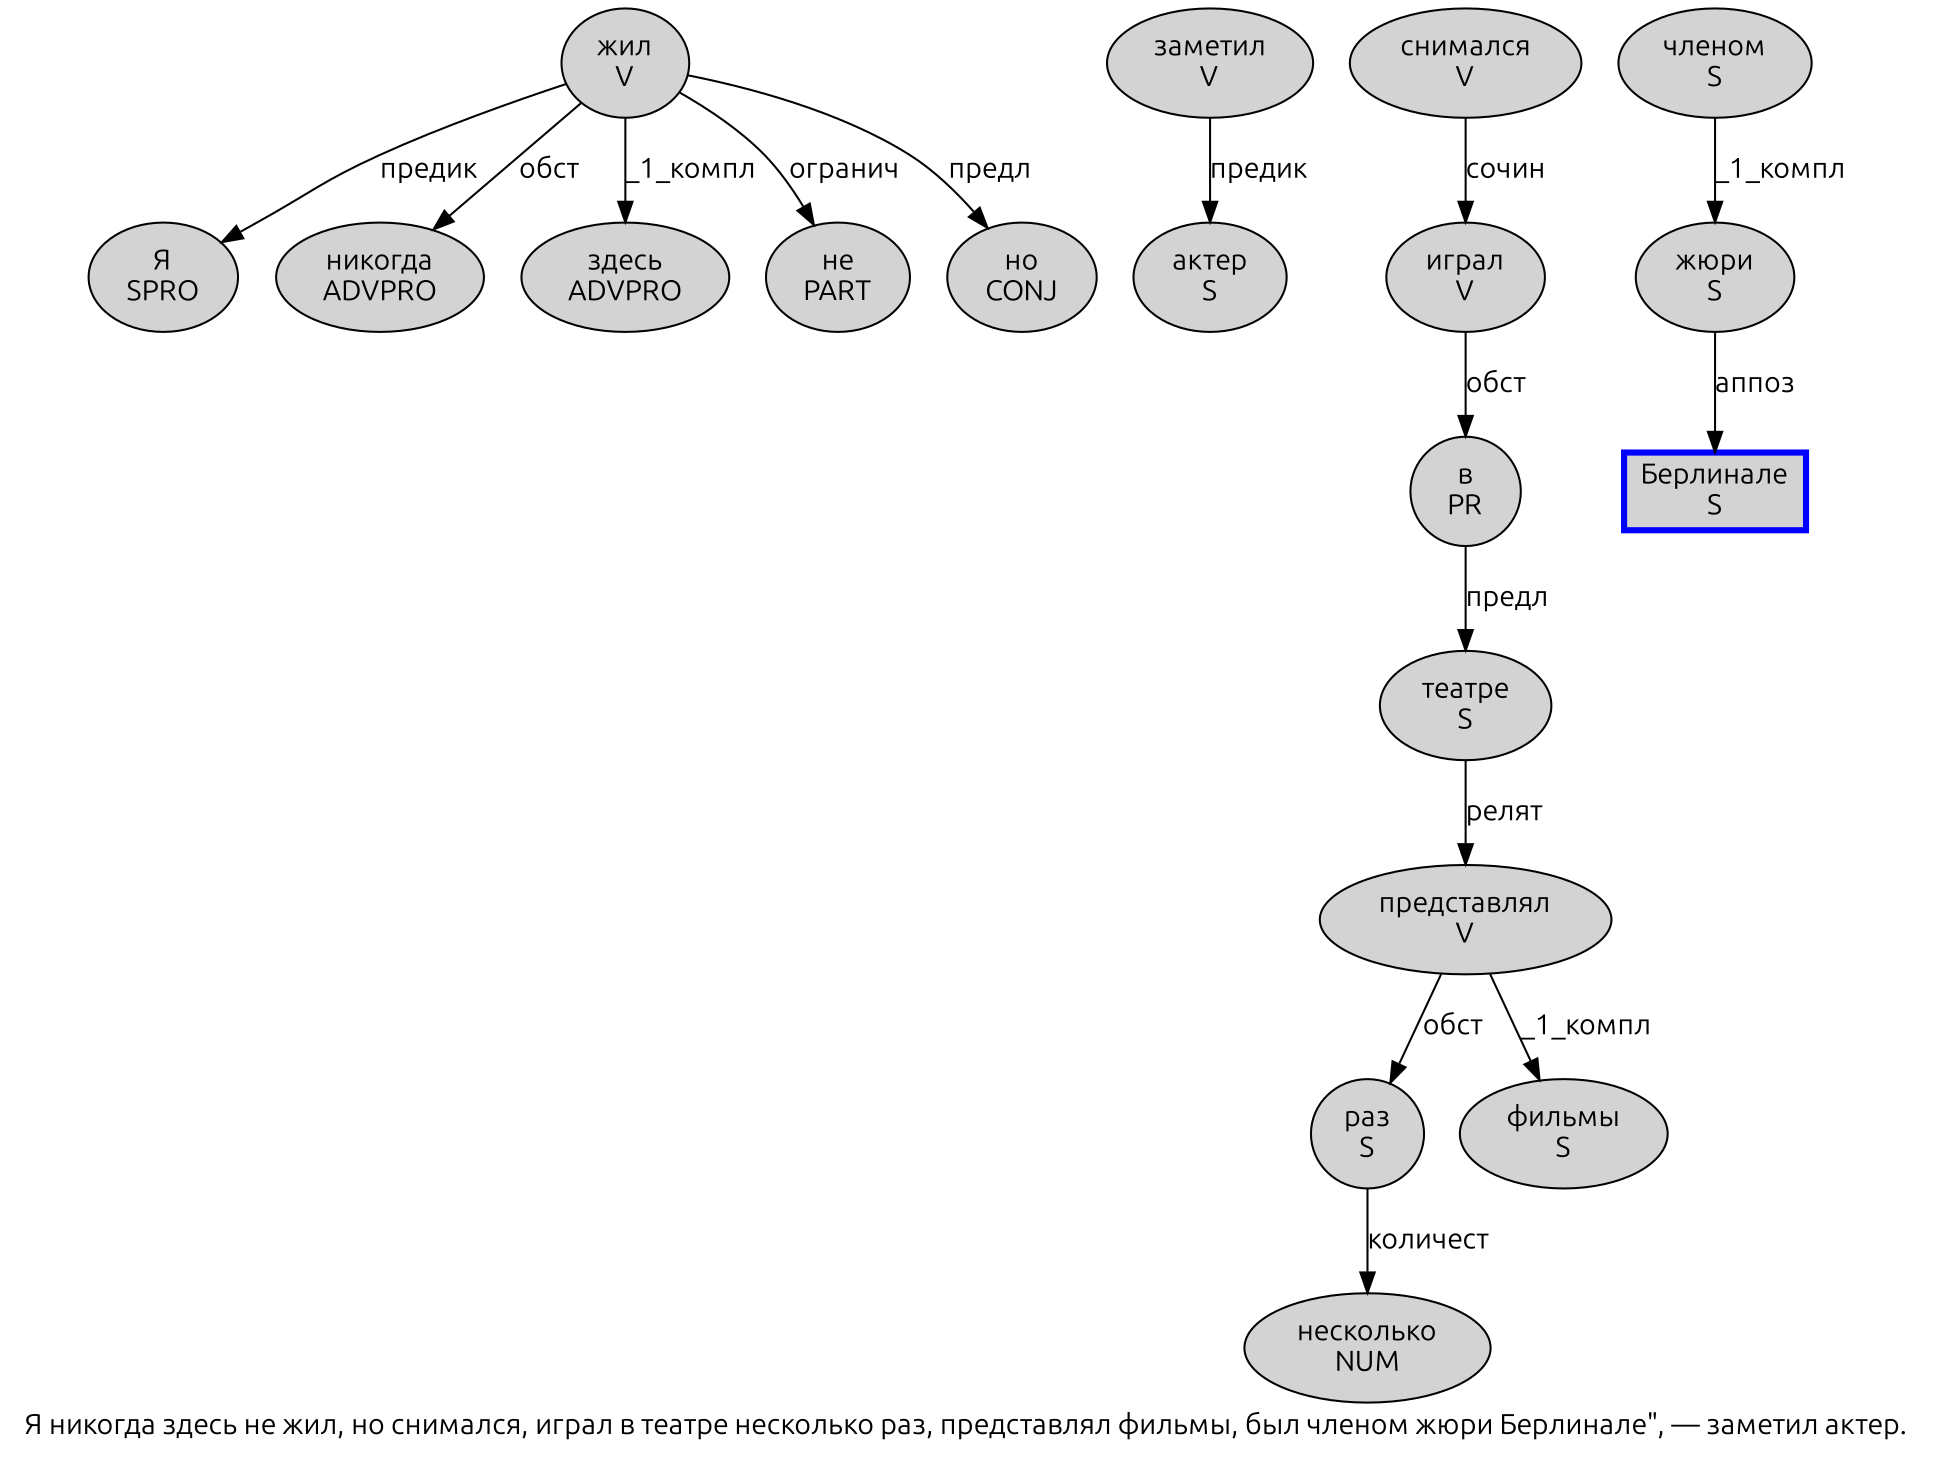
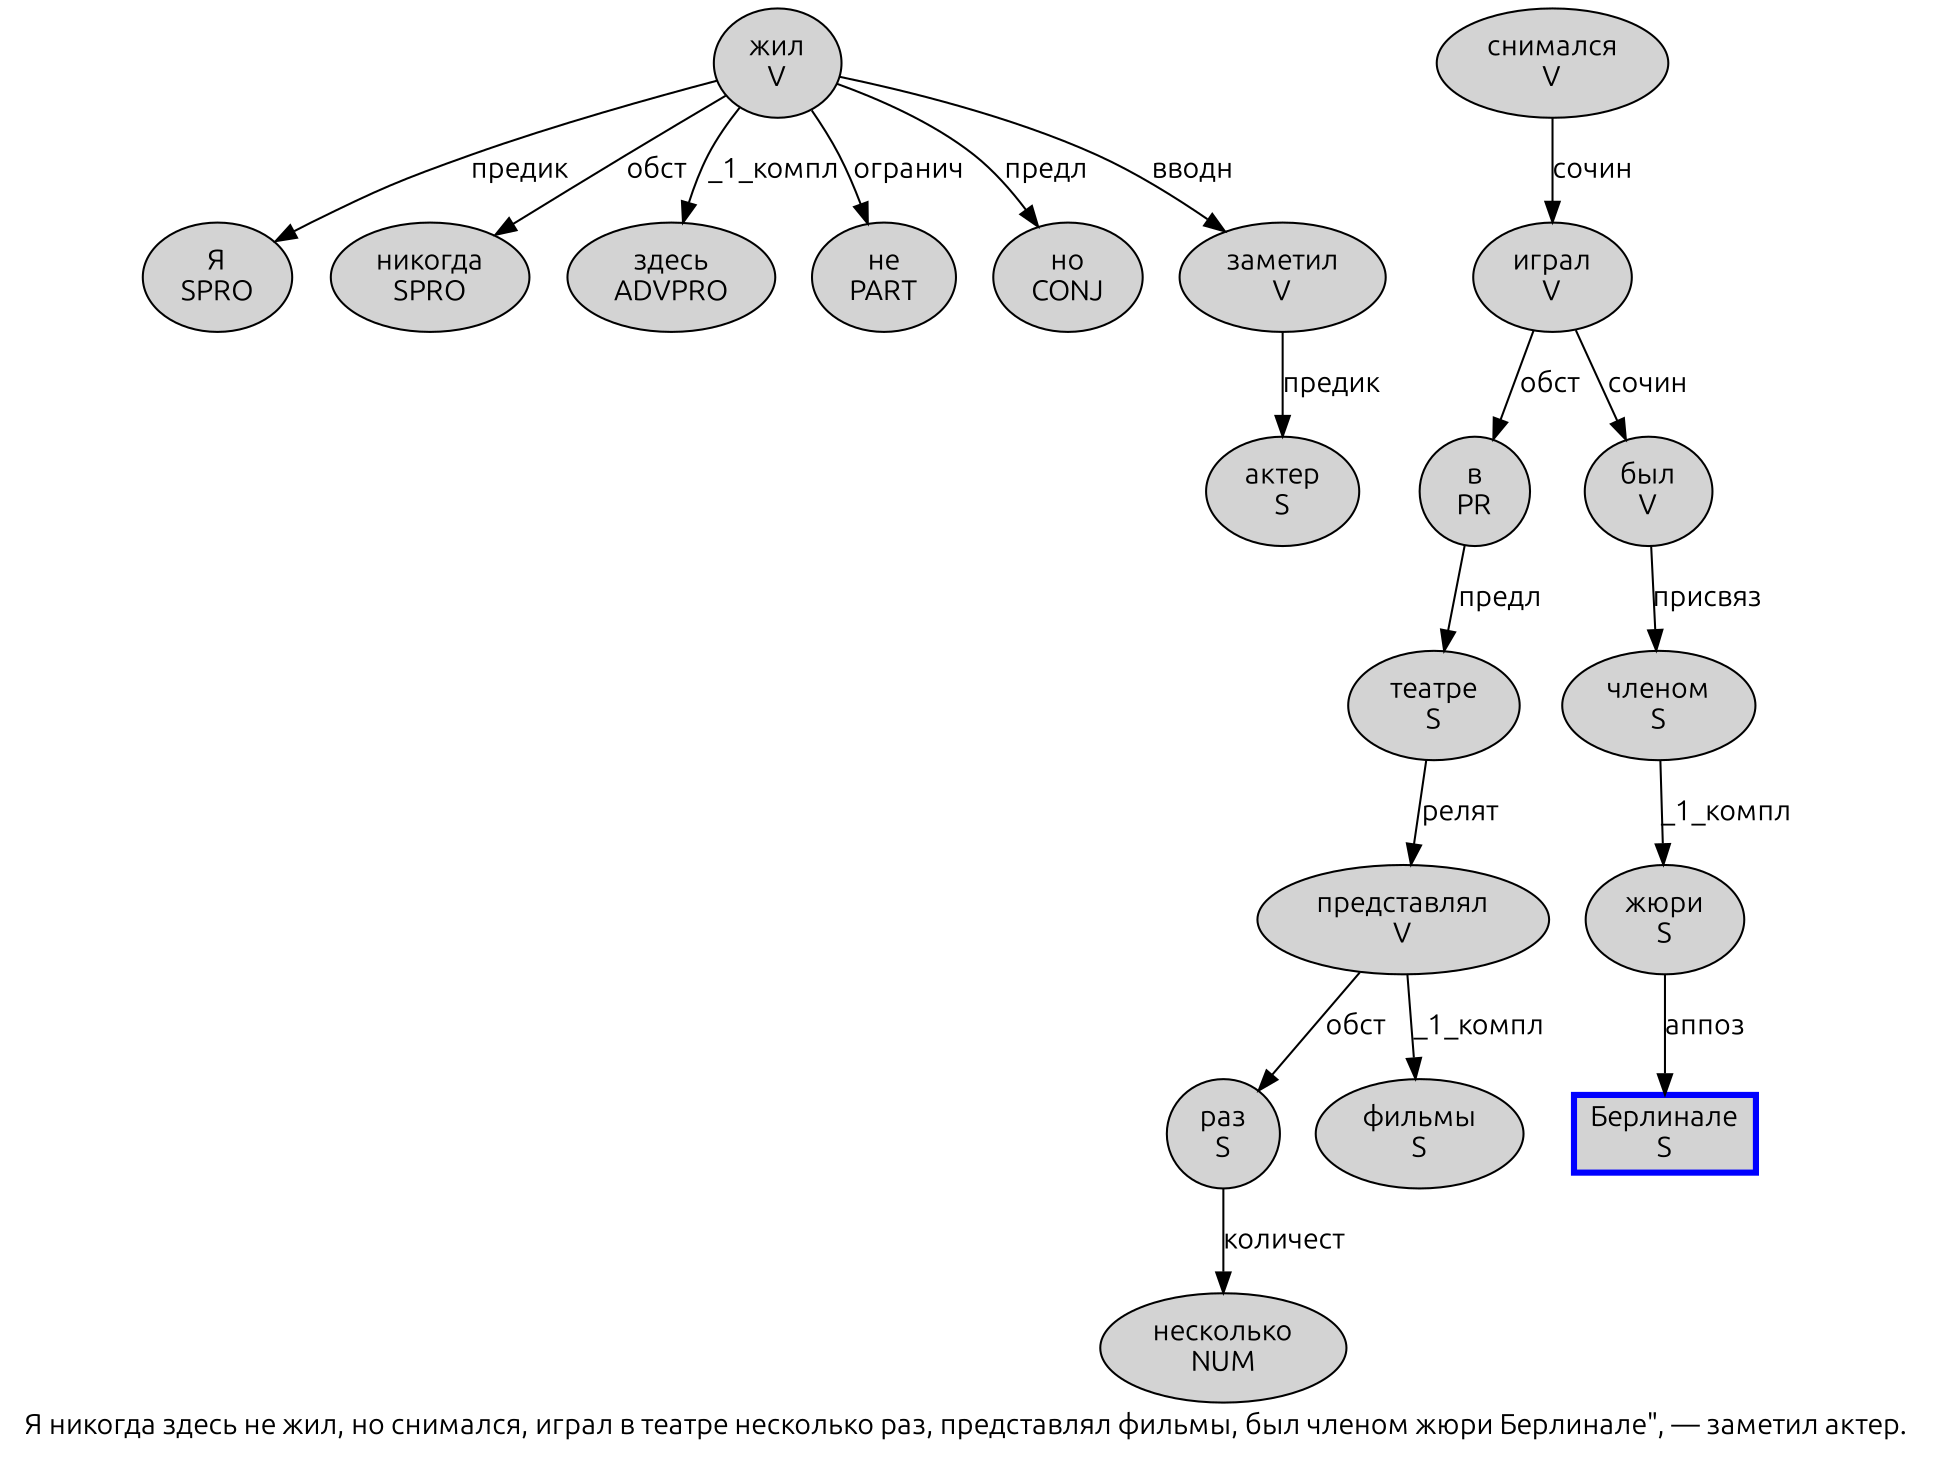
edge "жил V" -> "заметил V": added, label "вводн"
node "никогда ADVPRO": label "никогда ADVPRO" -> "никогда SPRO"
node "был V": added
